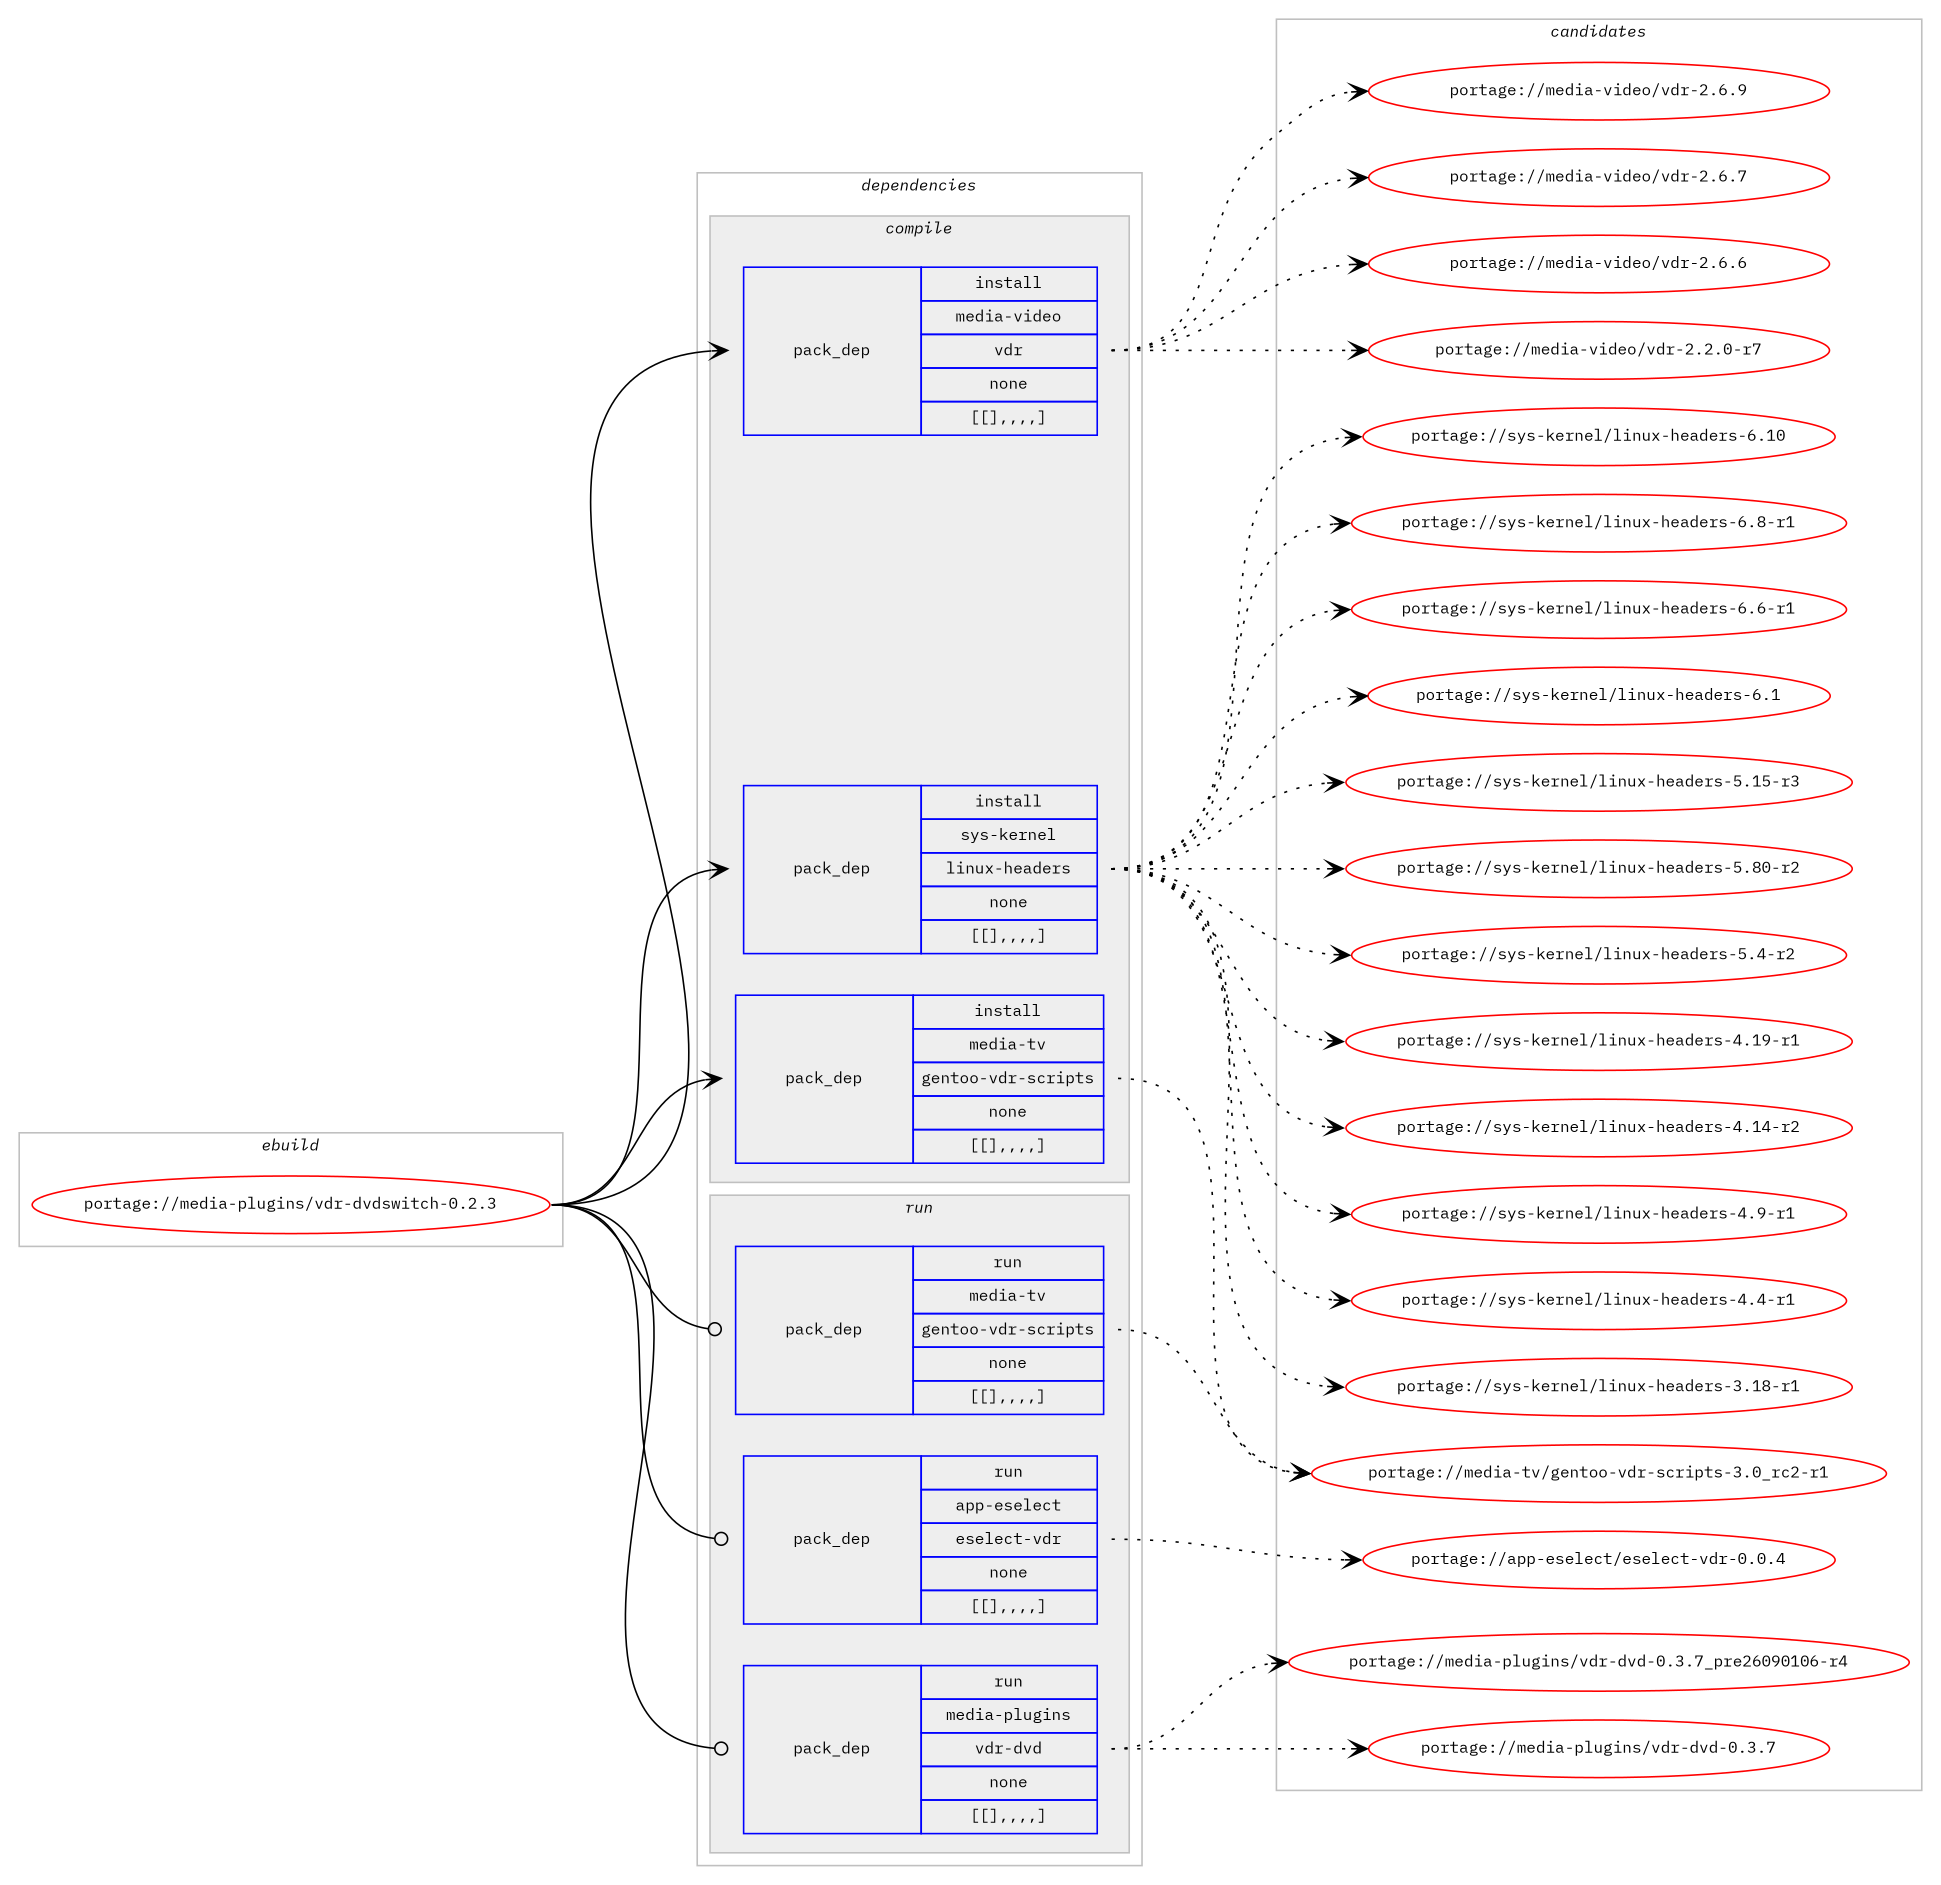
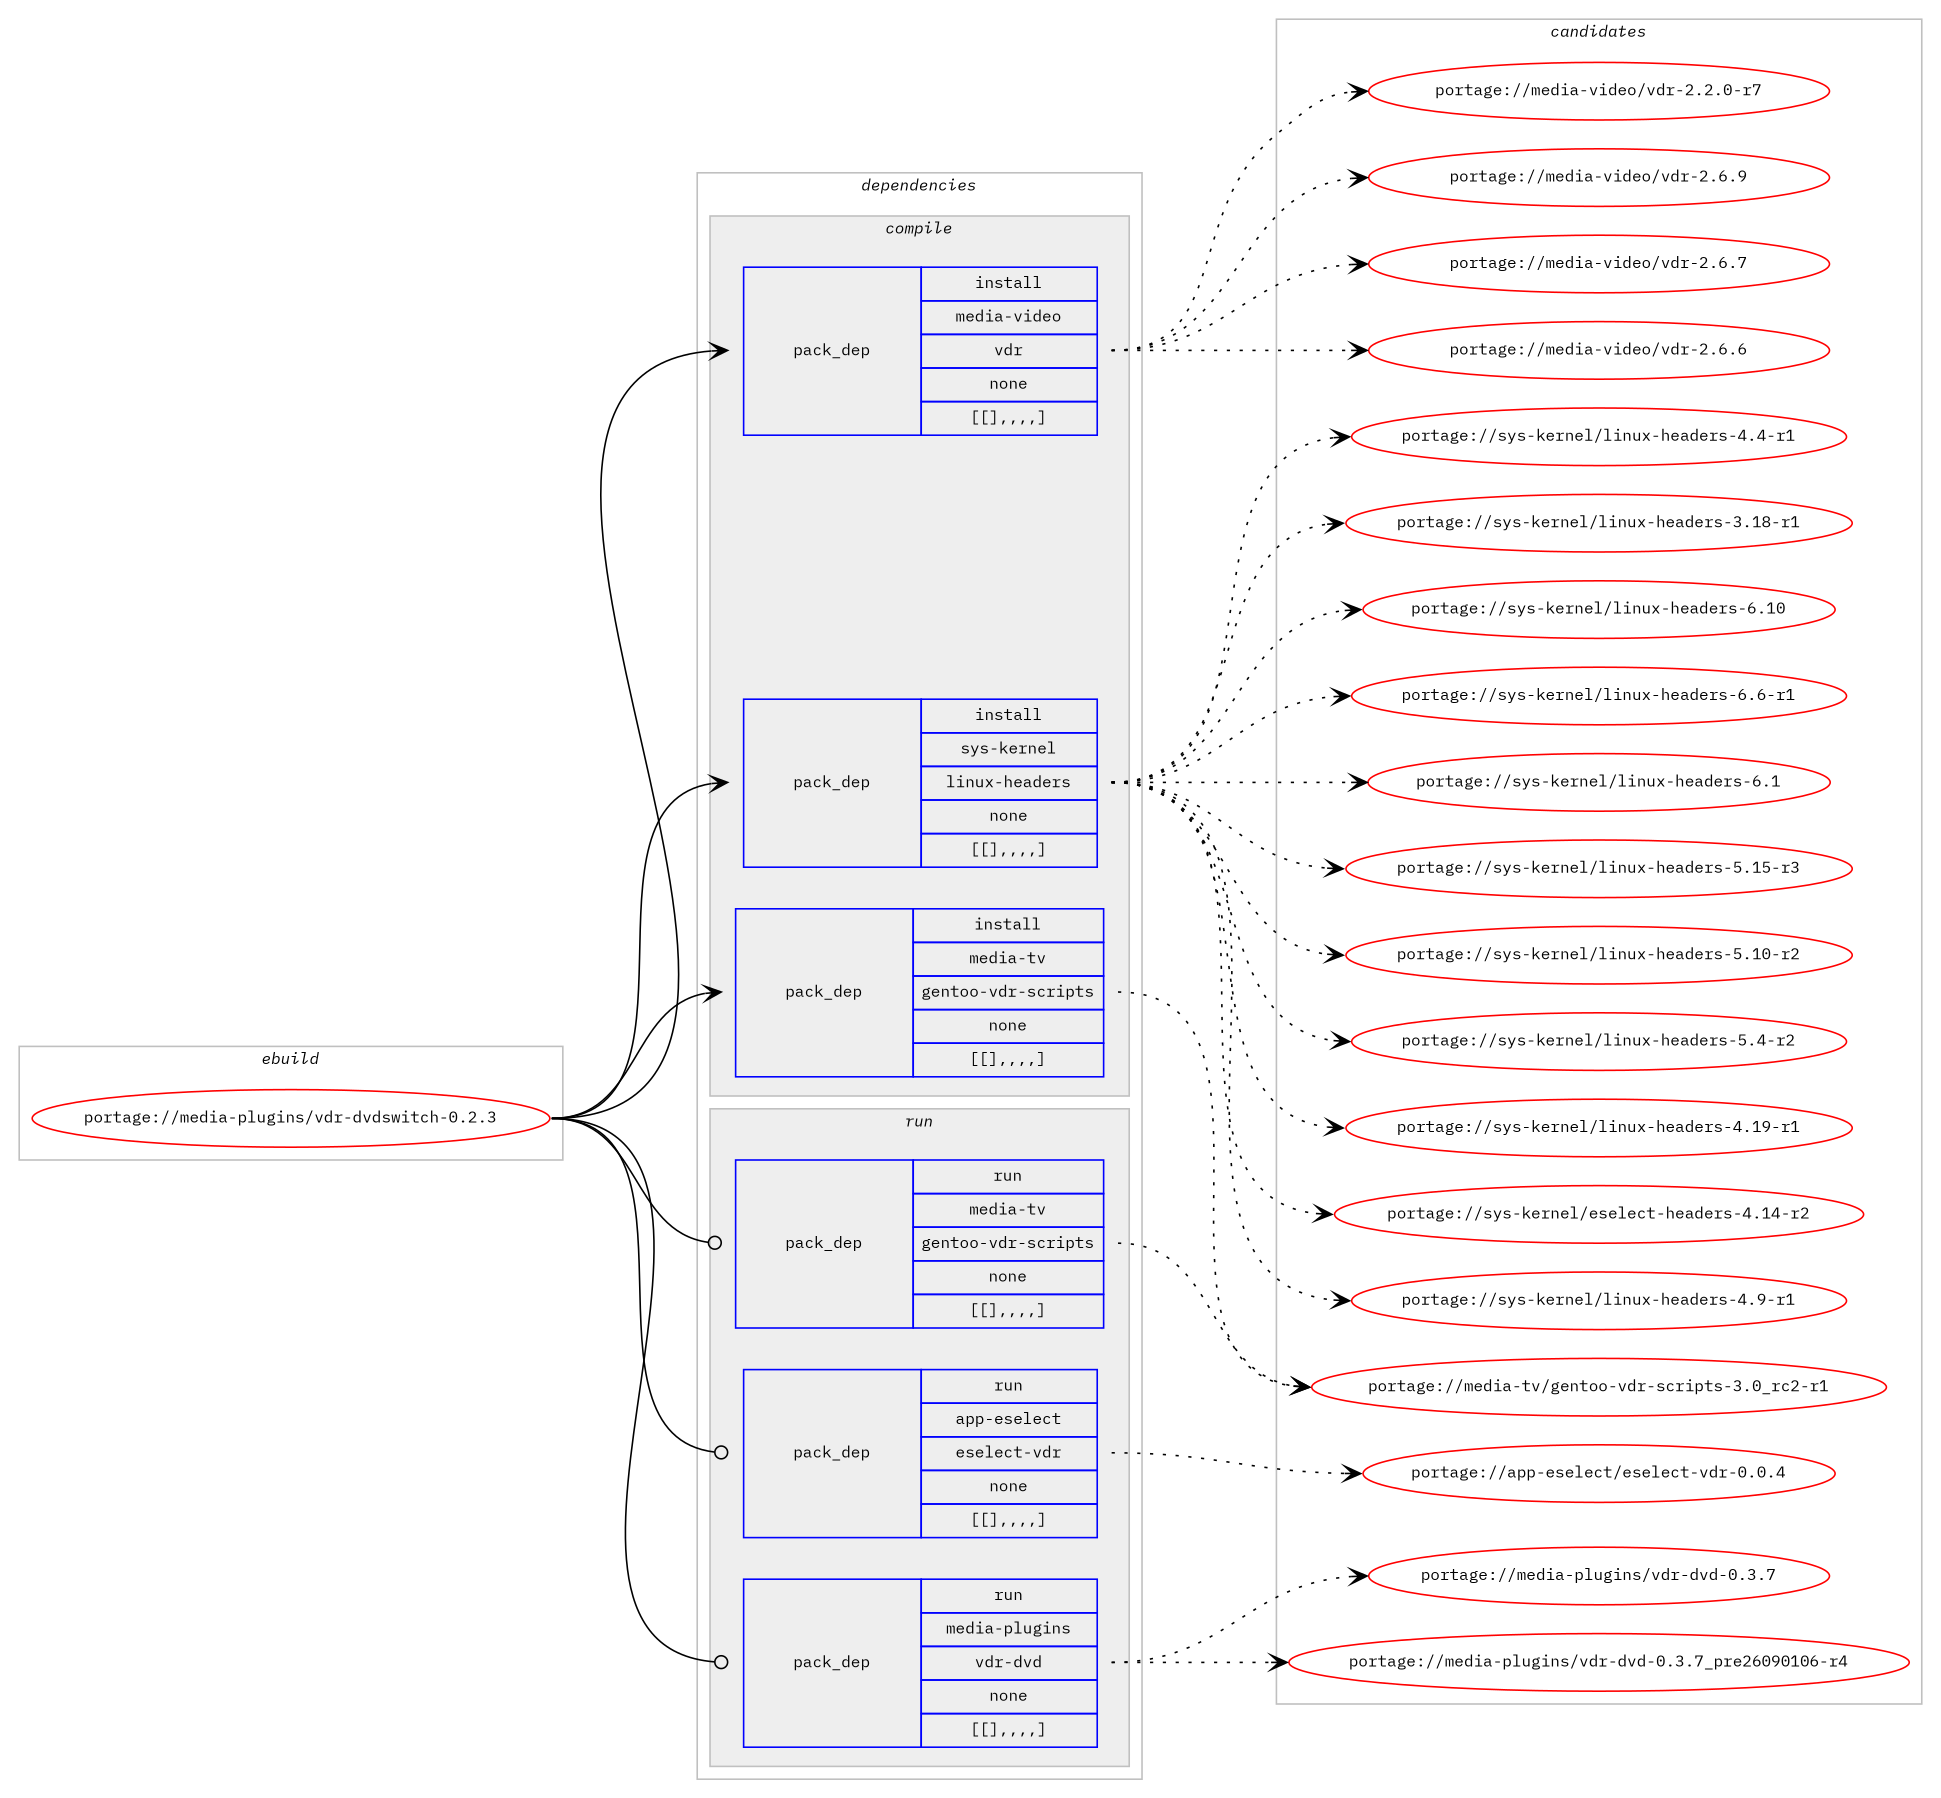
node "portage://sys-kernel/linux-headers-6.8-r1": removed
node "portage://sys-kernel/linux-headers-5.80-r2": label "portage://sys-kernel/linux-headers-5.80-r2" -> "portage://sys-kernel/linux-headers-5.10-r2"
node "portage://sys-kernel/linux-headers-4.14-r2": label "portage://sys-kernel/linux-headers-4.14-r2" -> "portage://sys-kernel/eselect-headers-4.14-r2"
